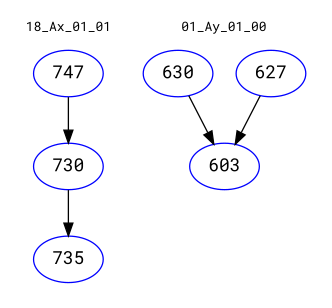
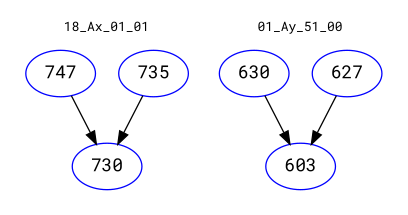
cluster "01_Ay_01_00": label "01_Ay_01_00" -> "01_Ay_51_00"
edge "730" -> "735": reversed
